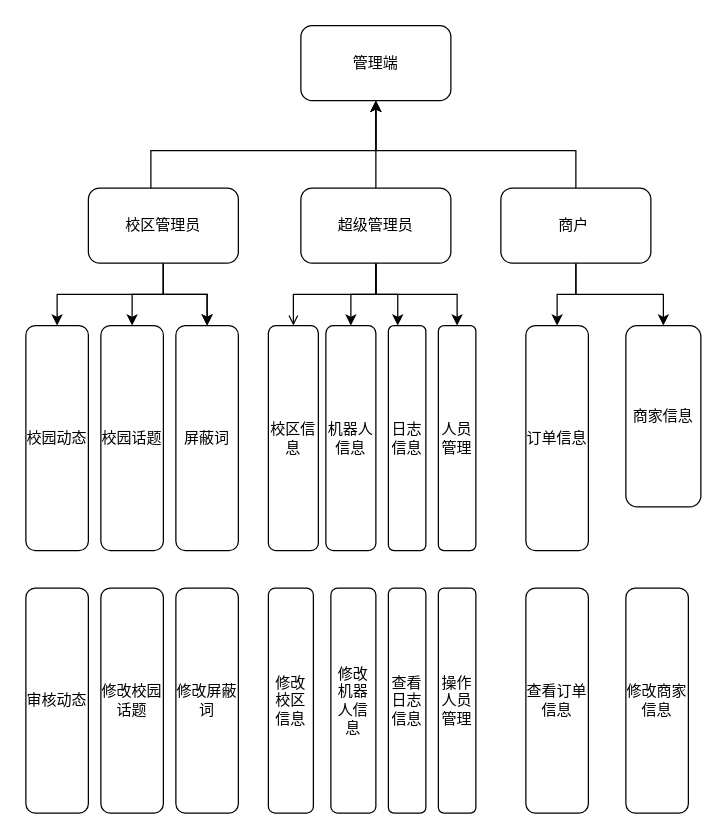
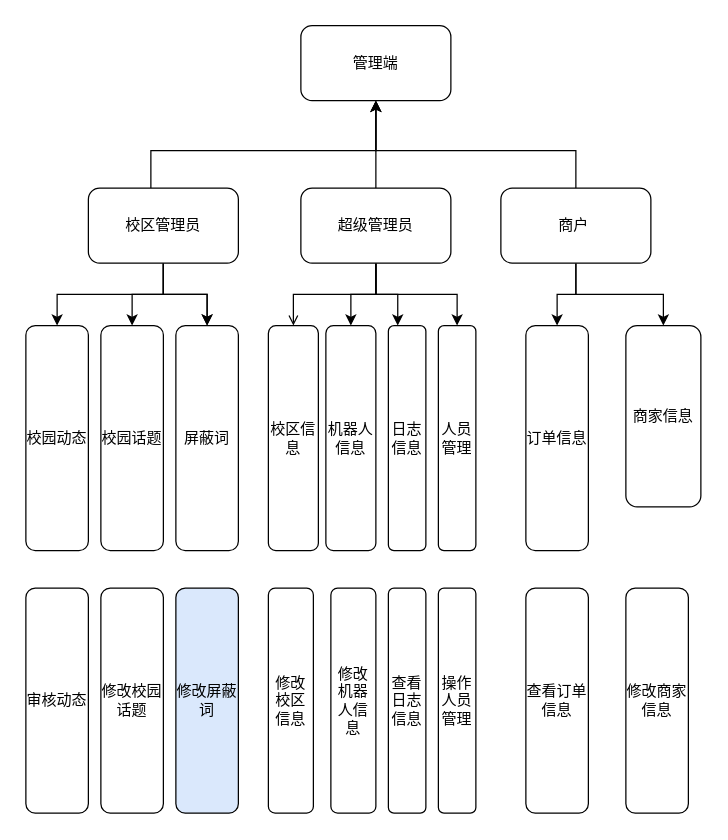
node "修改屏蔽词": fillcolor #ffffff -> #dae8fc
